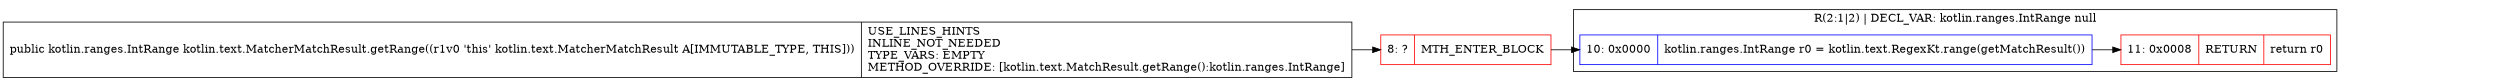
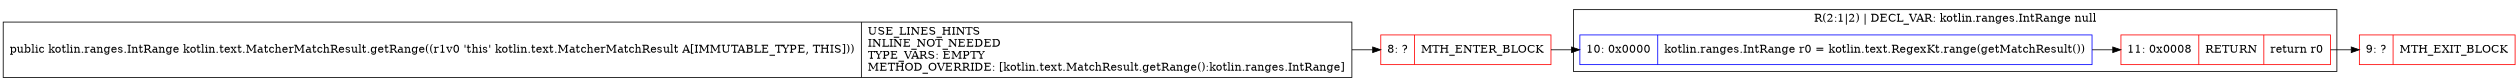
node "9: ?": added
